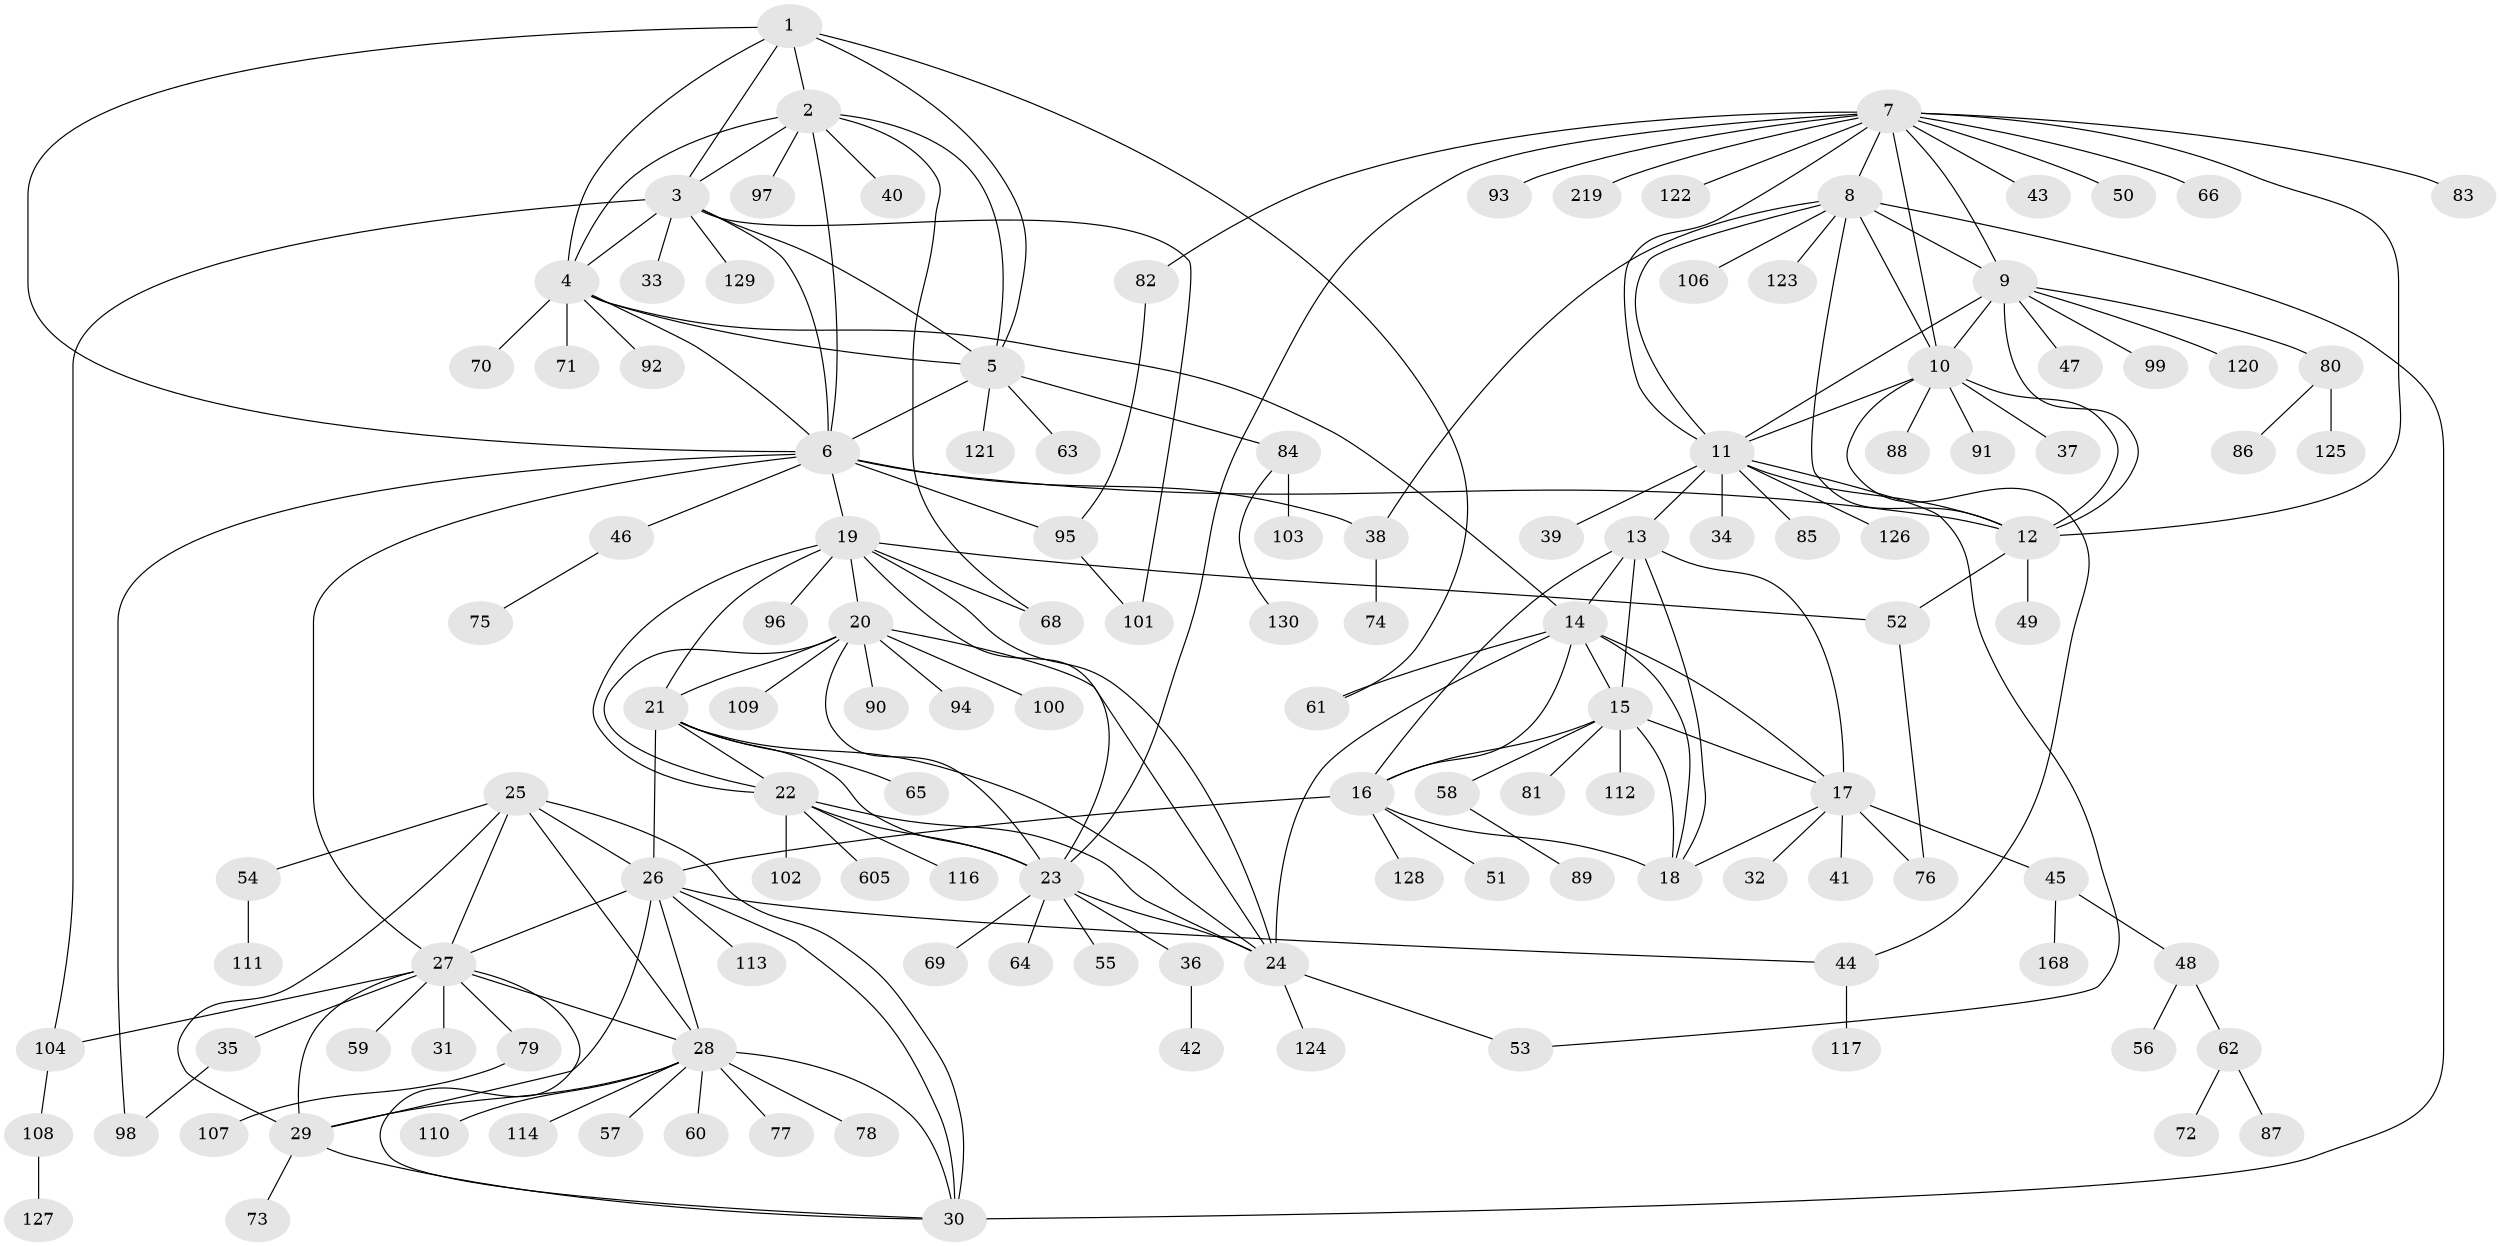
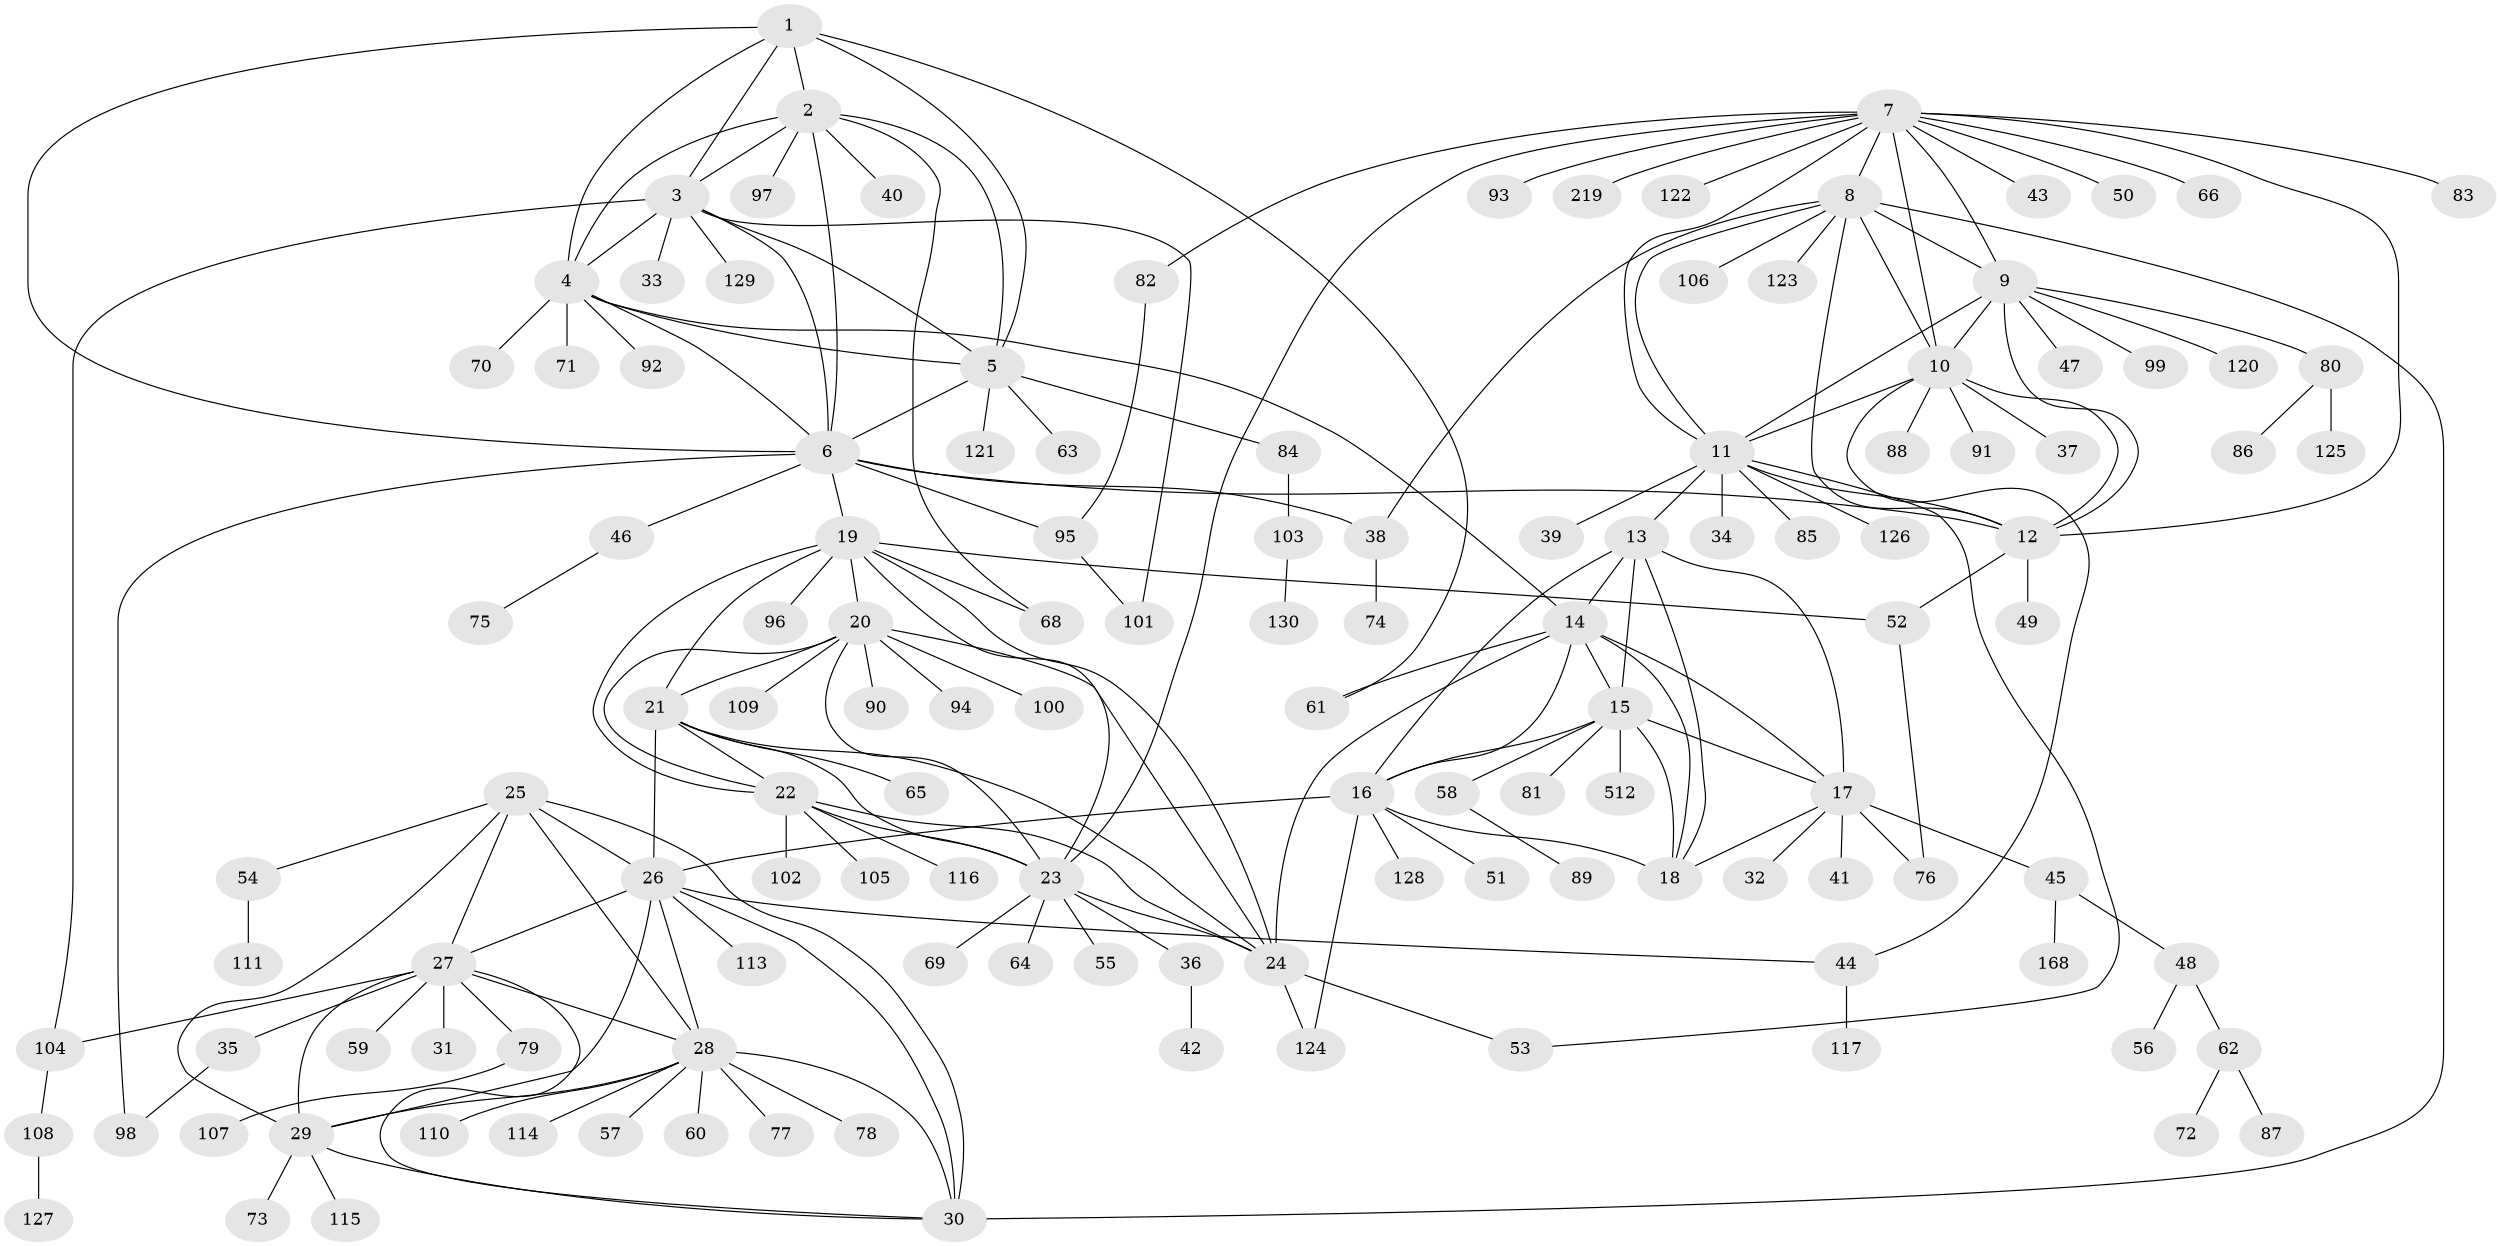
edge "84" -- "130": now "103" -- "130"
edge "6" -- "27": removed
node "112": label "112" -> "512"
node "605": label "605" -> "105"
edge "16" -- "124": added
node "115": added
